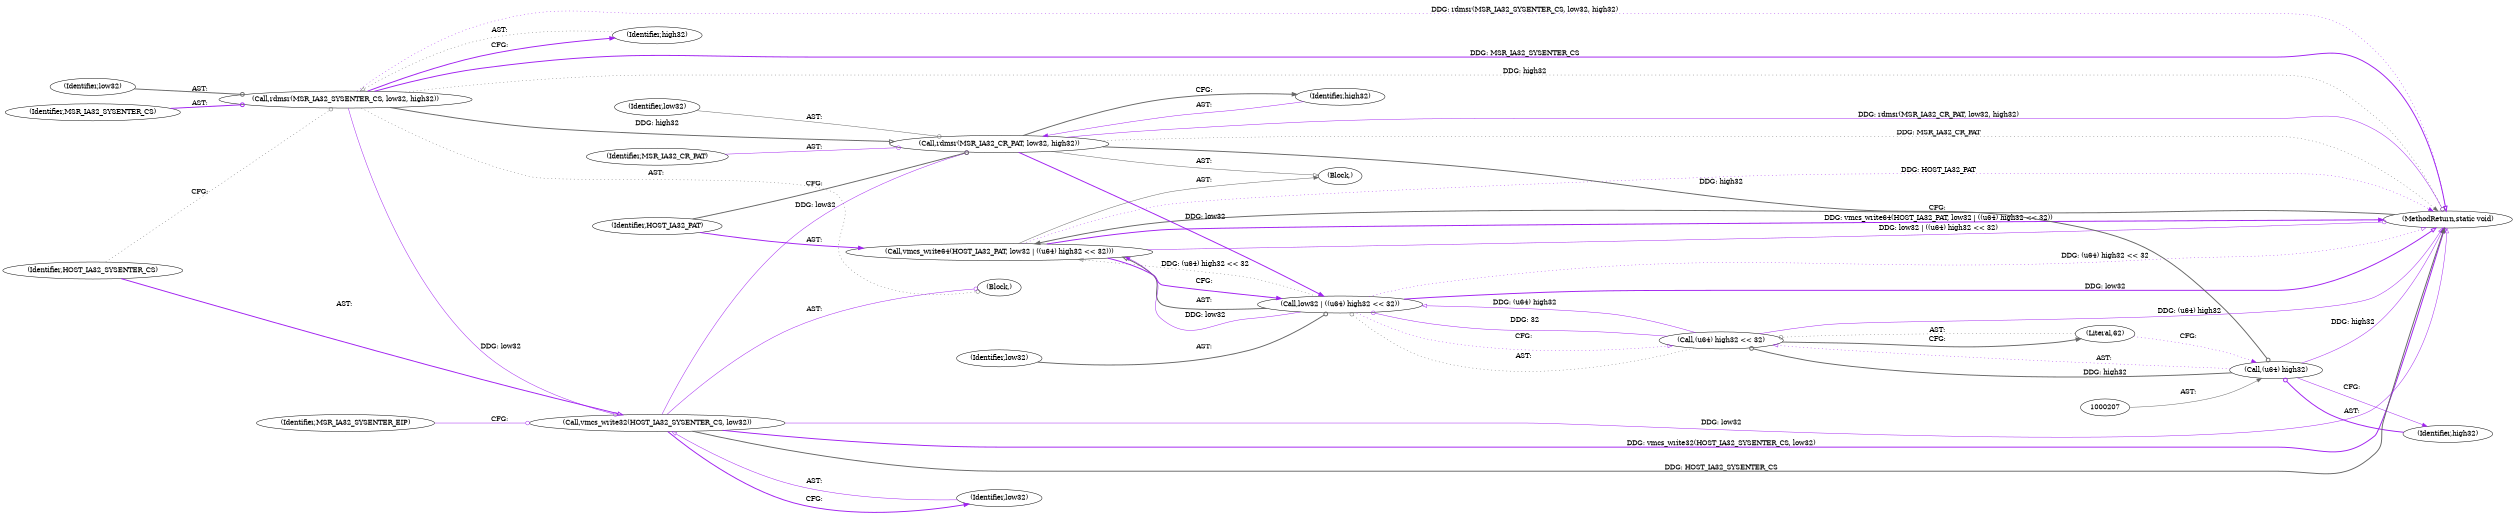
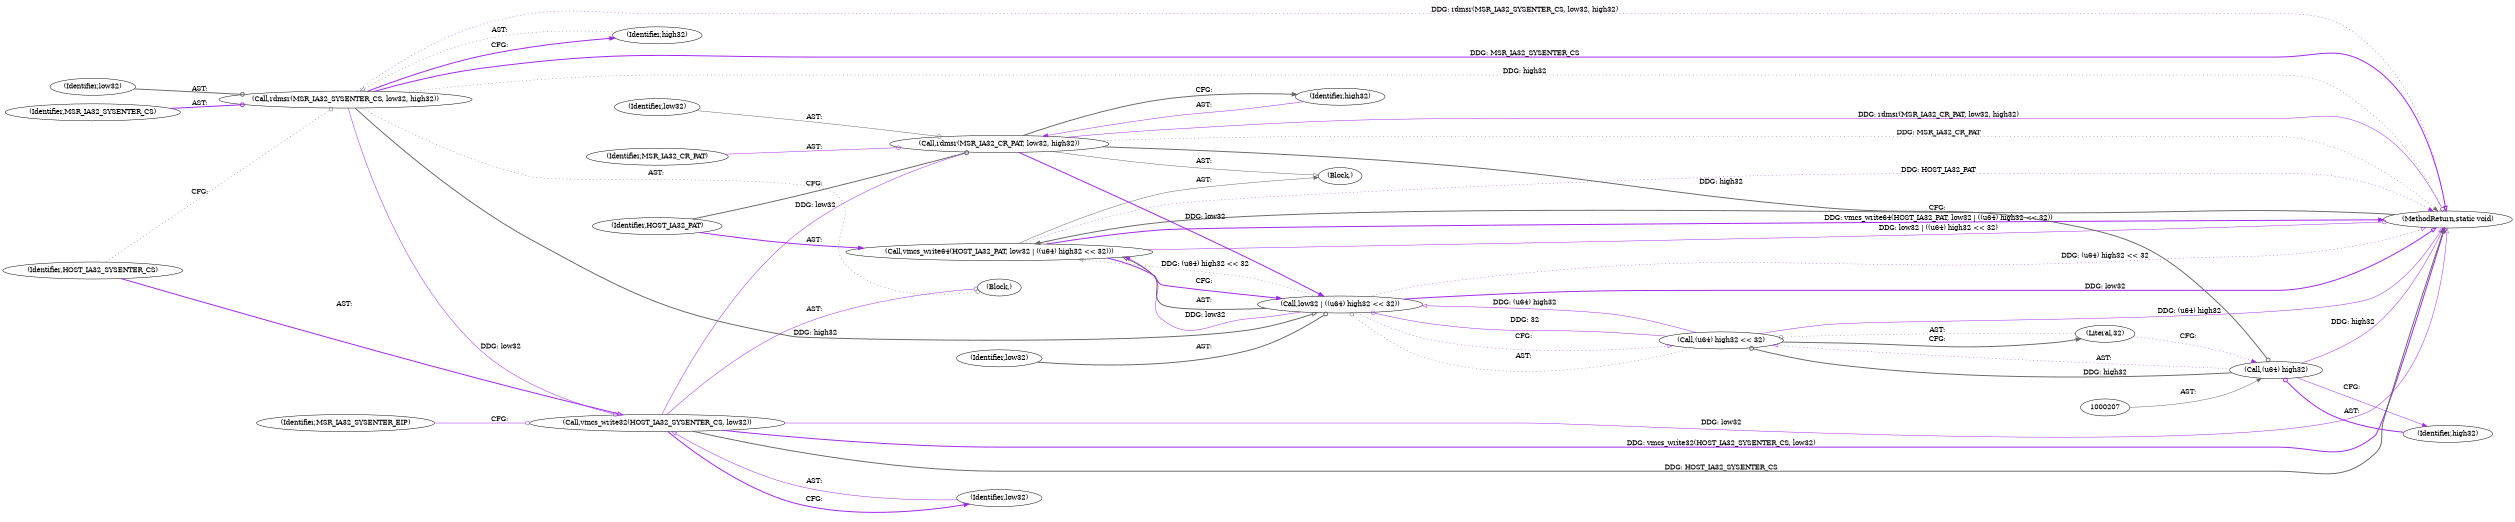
edge "(Call,rdmsr(MSR_IA32_SYSENTER_CS, low32, high32))" -> "(Call,rdmsr(MSR_IA32_CR_PAT, low32, high32))": now "(Call,rdmsr(MSR_IA32_SYSENTER_CS, low32, high32))" -> "(Call,low32 | ((u64) high32 << 32))"
node "(Literal,62)": label "(Literal,62)" -> "(Literal,32)"
